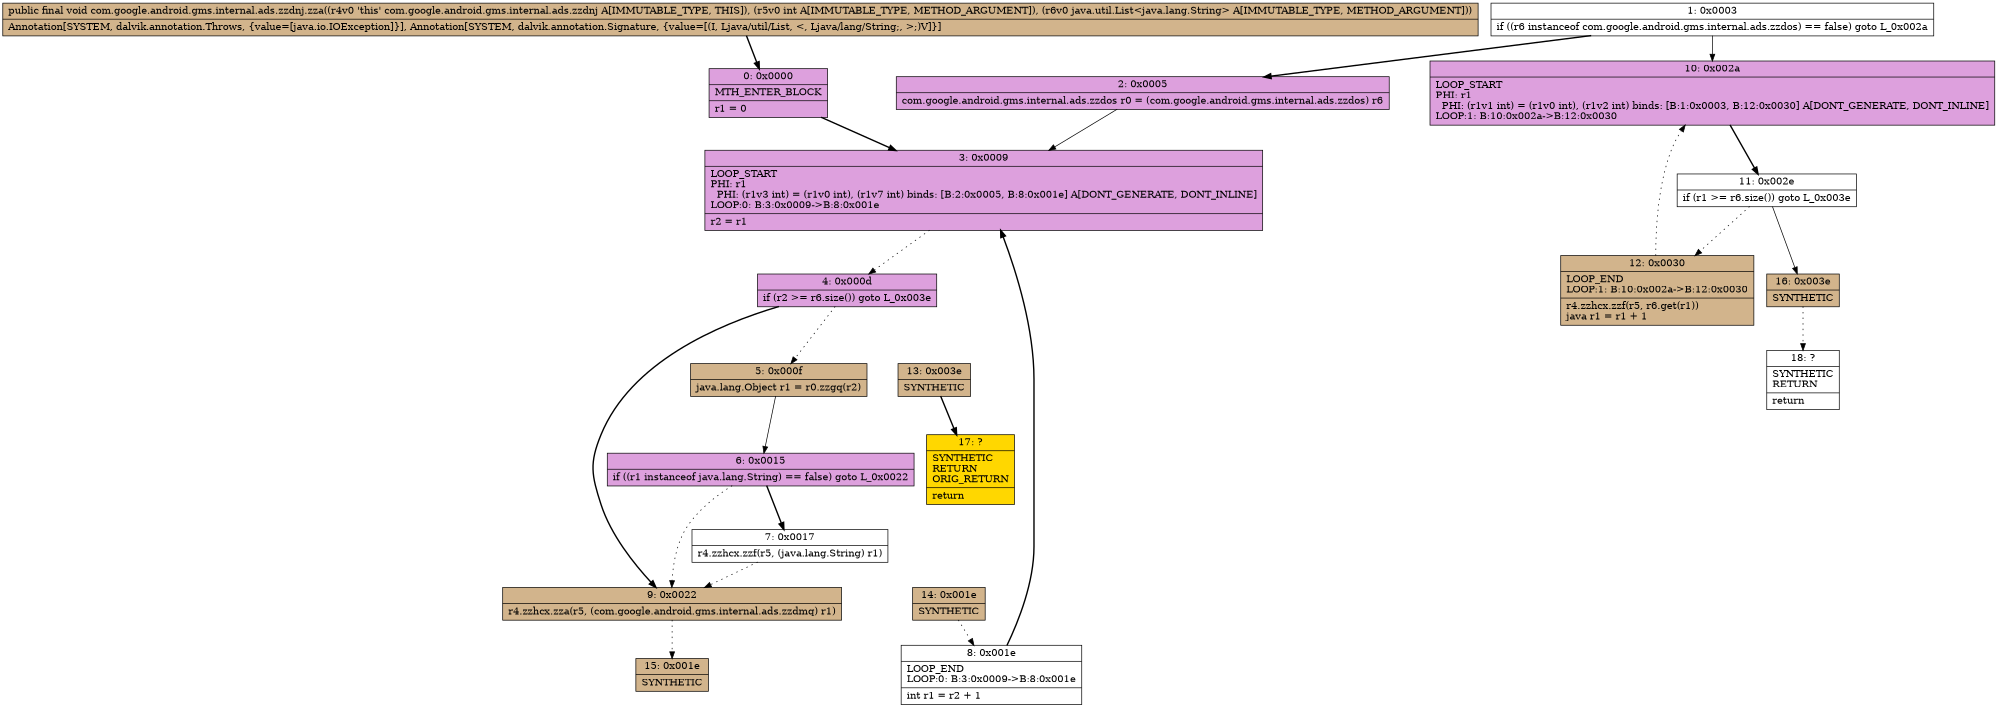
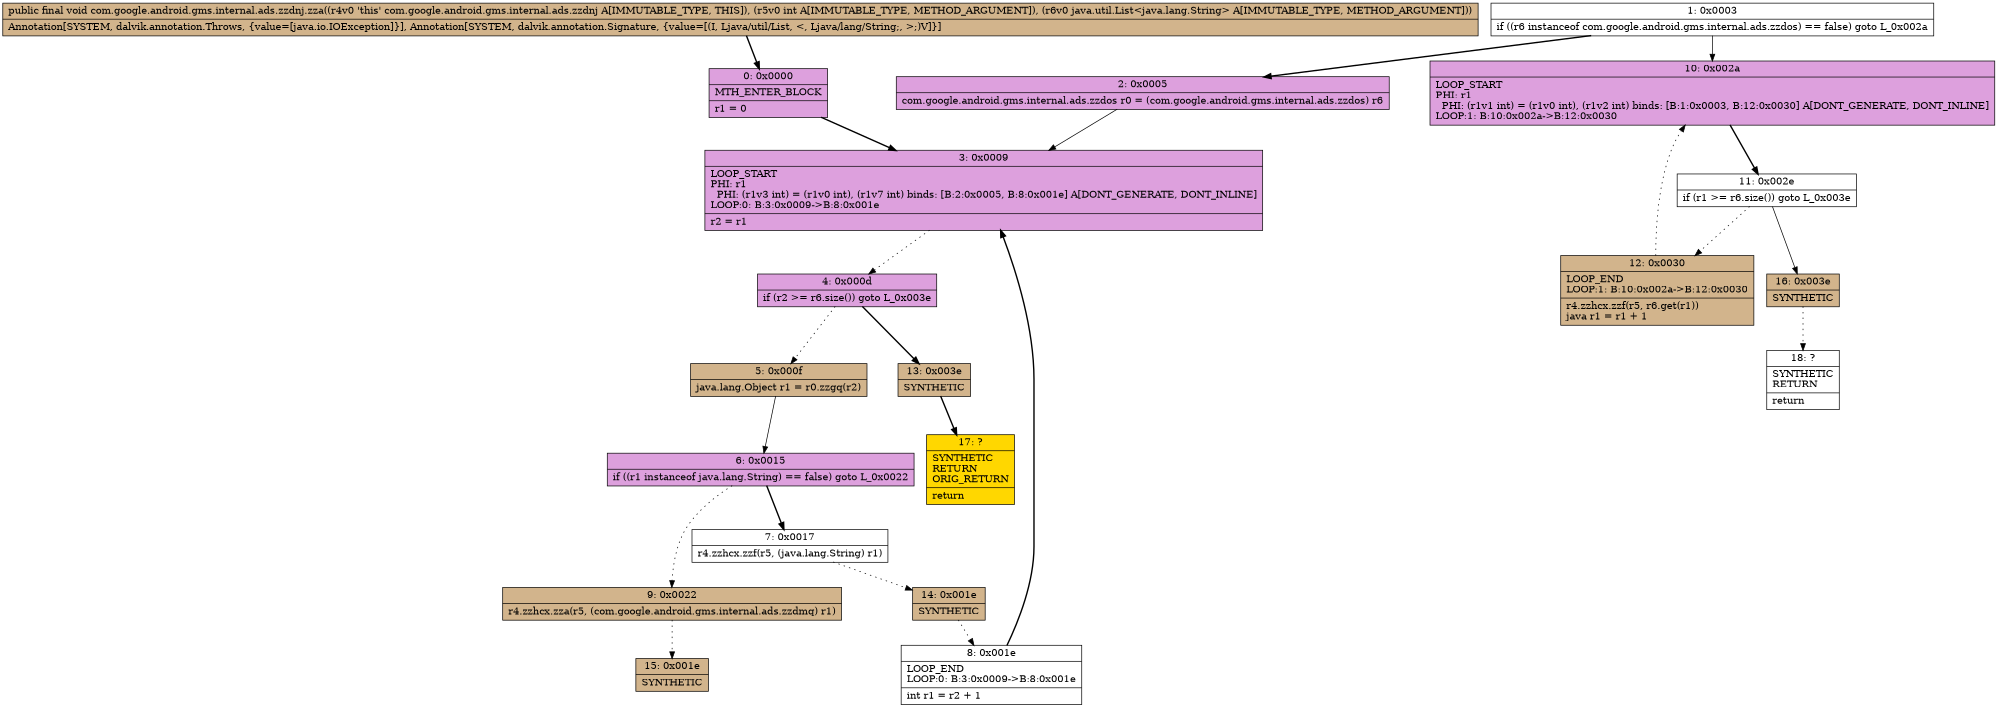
edge "4: 0x000d" -> "9: 0x0022": now "4: 0x000d" -> "13: 0x003e"
edge "7: 0x0017" -> "9: 0x0022": now "7: 0x0017" -> "14: 0x001e"
